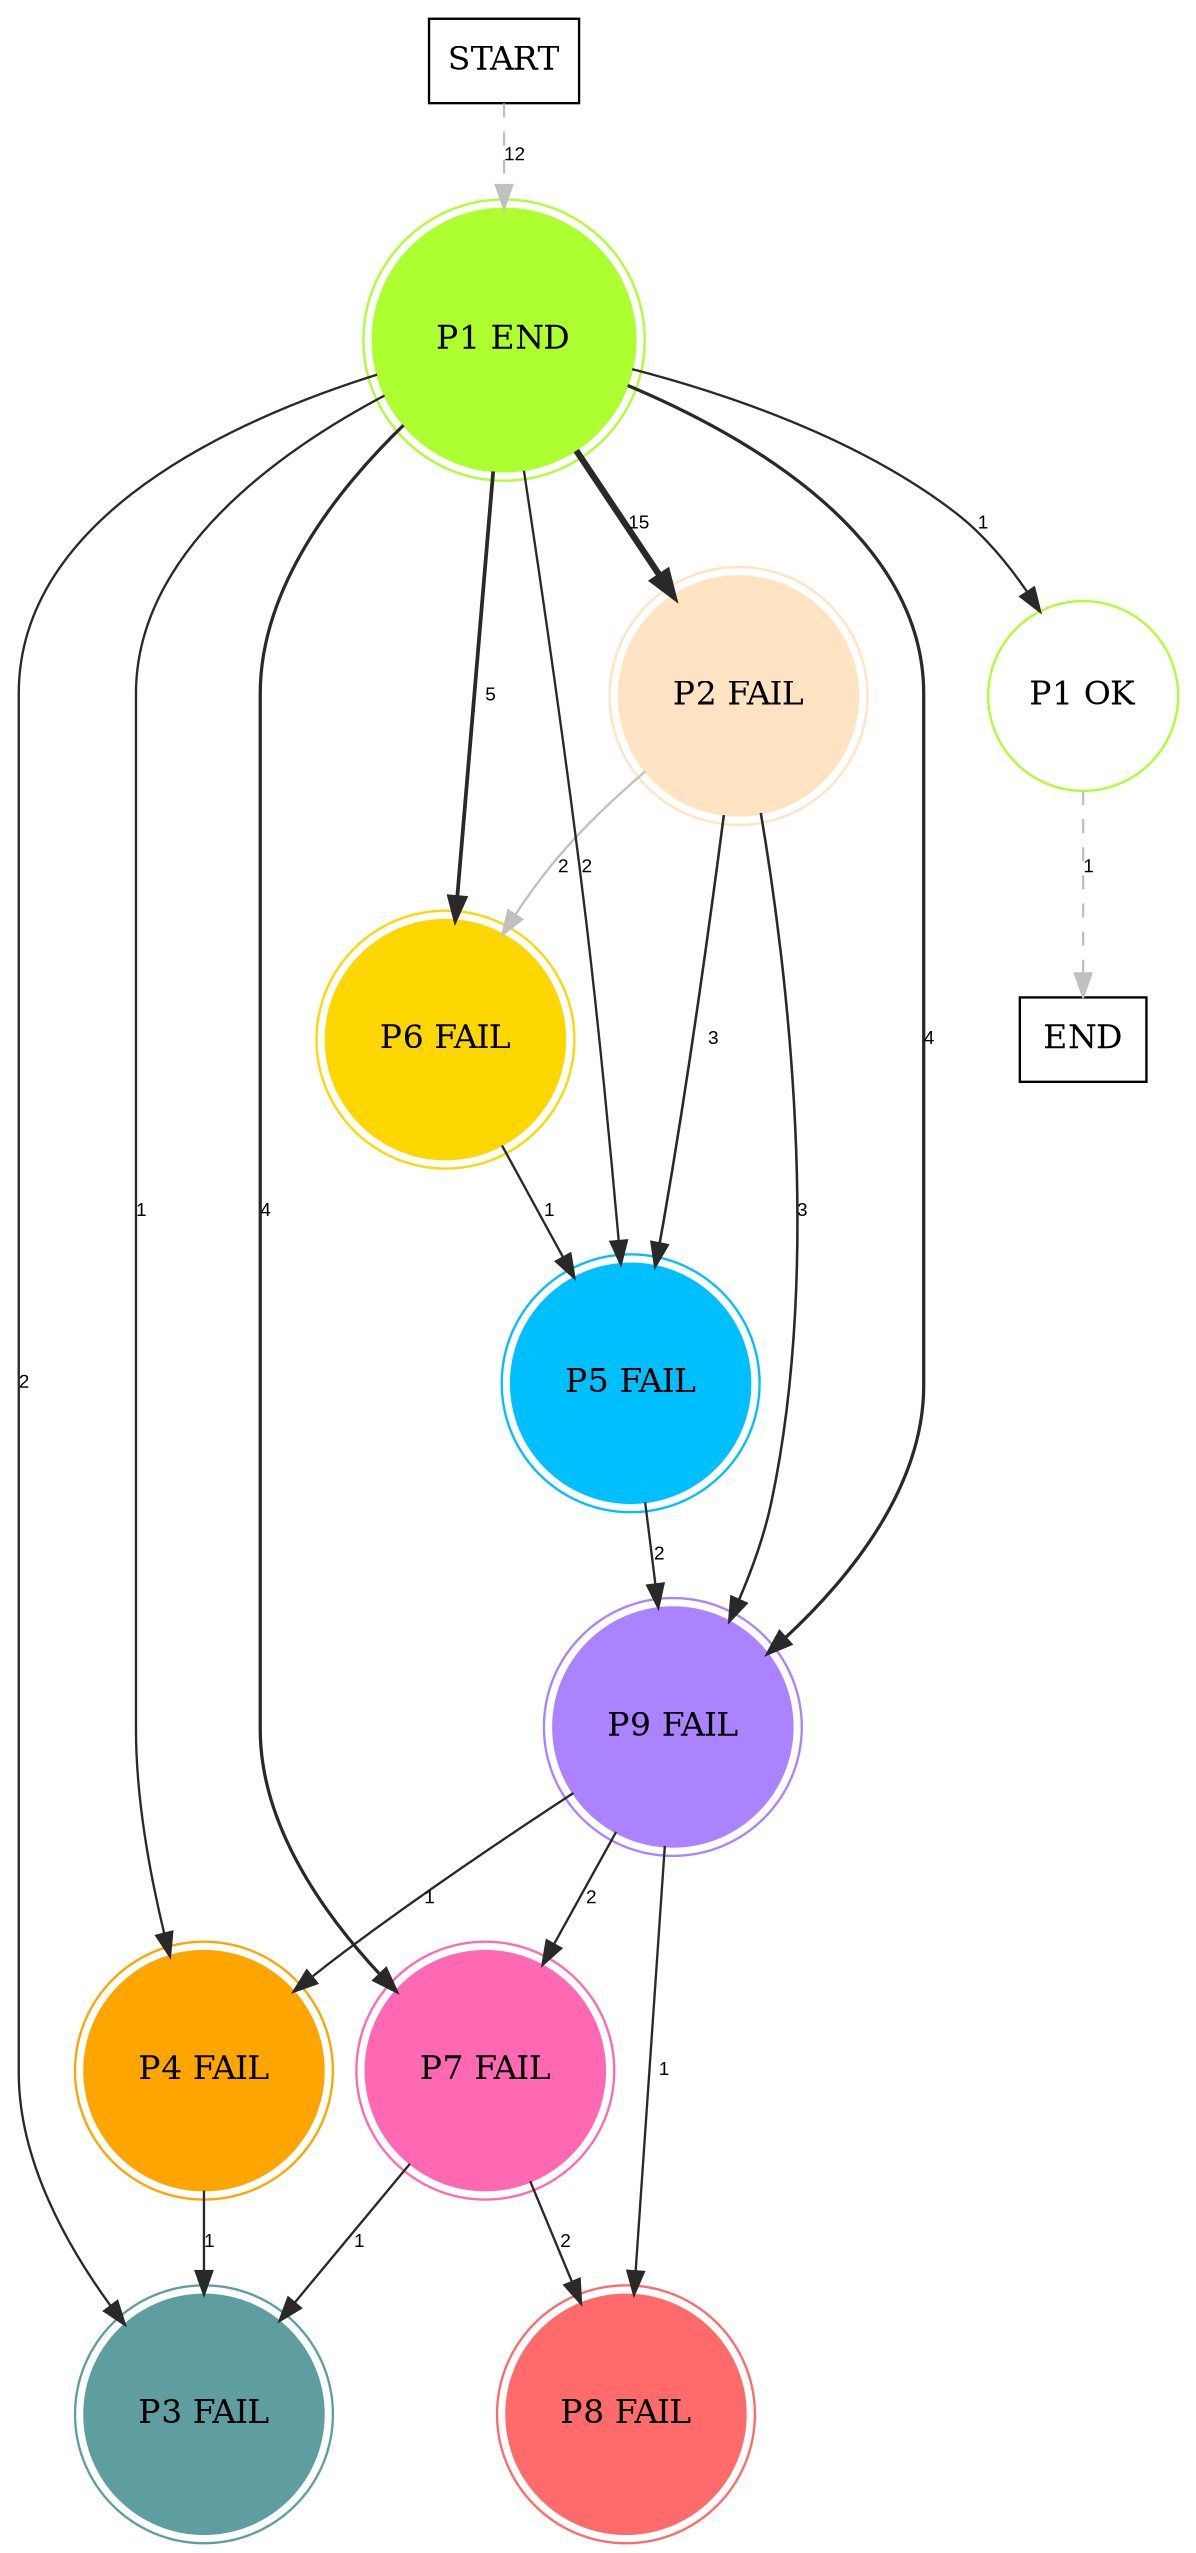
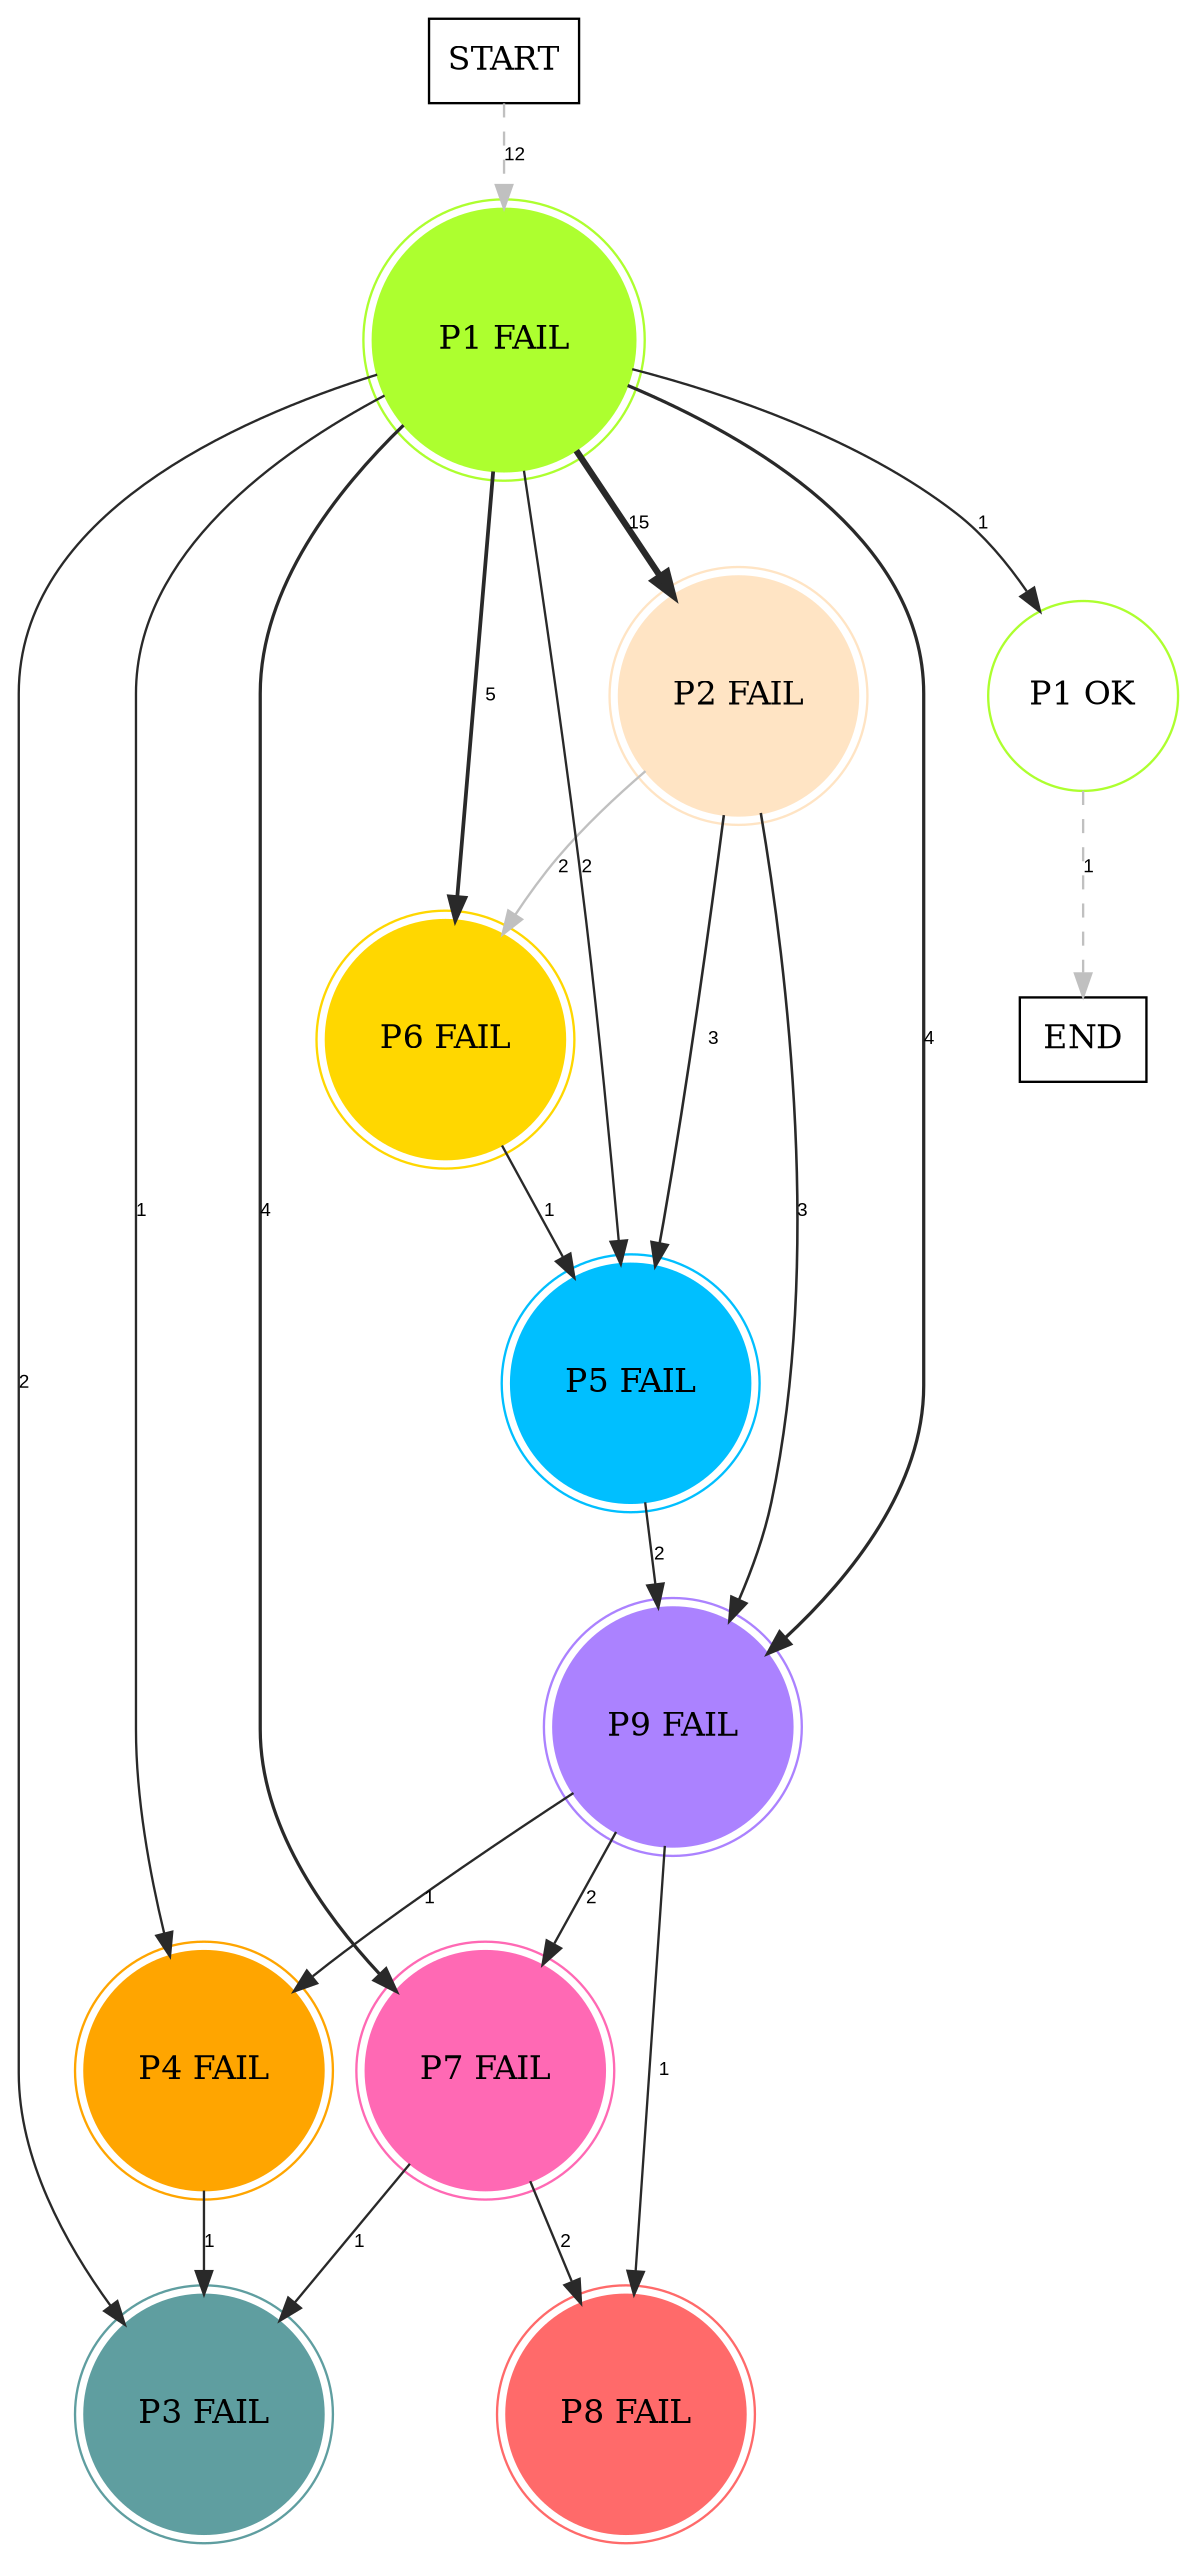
node "P1 END": label "P1 END" -> "P1 FAIL"
